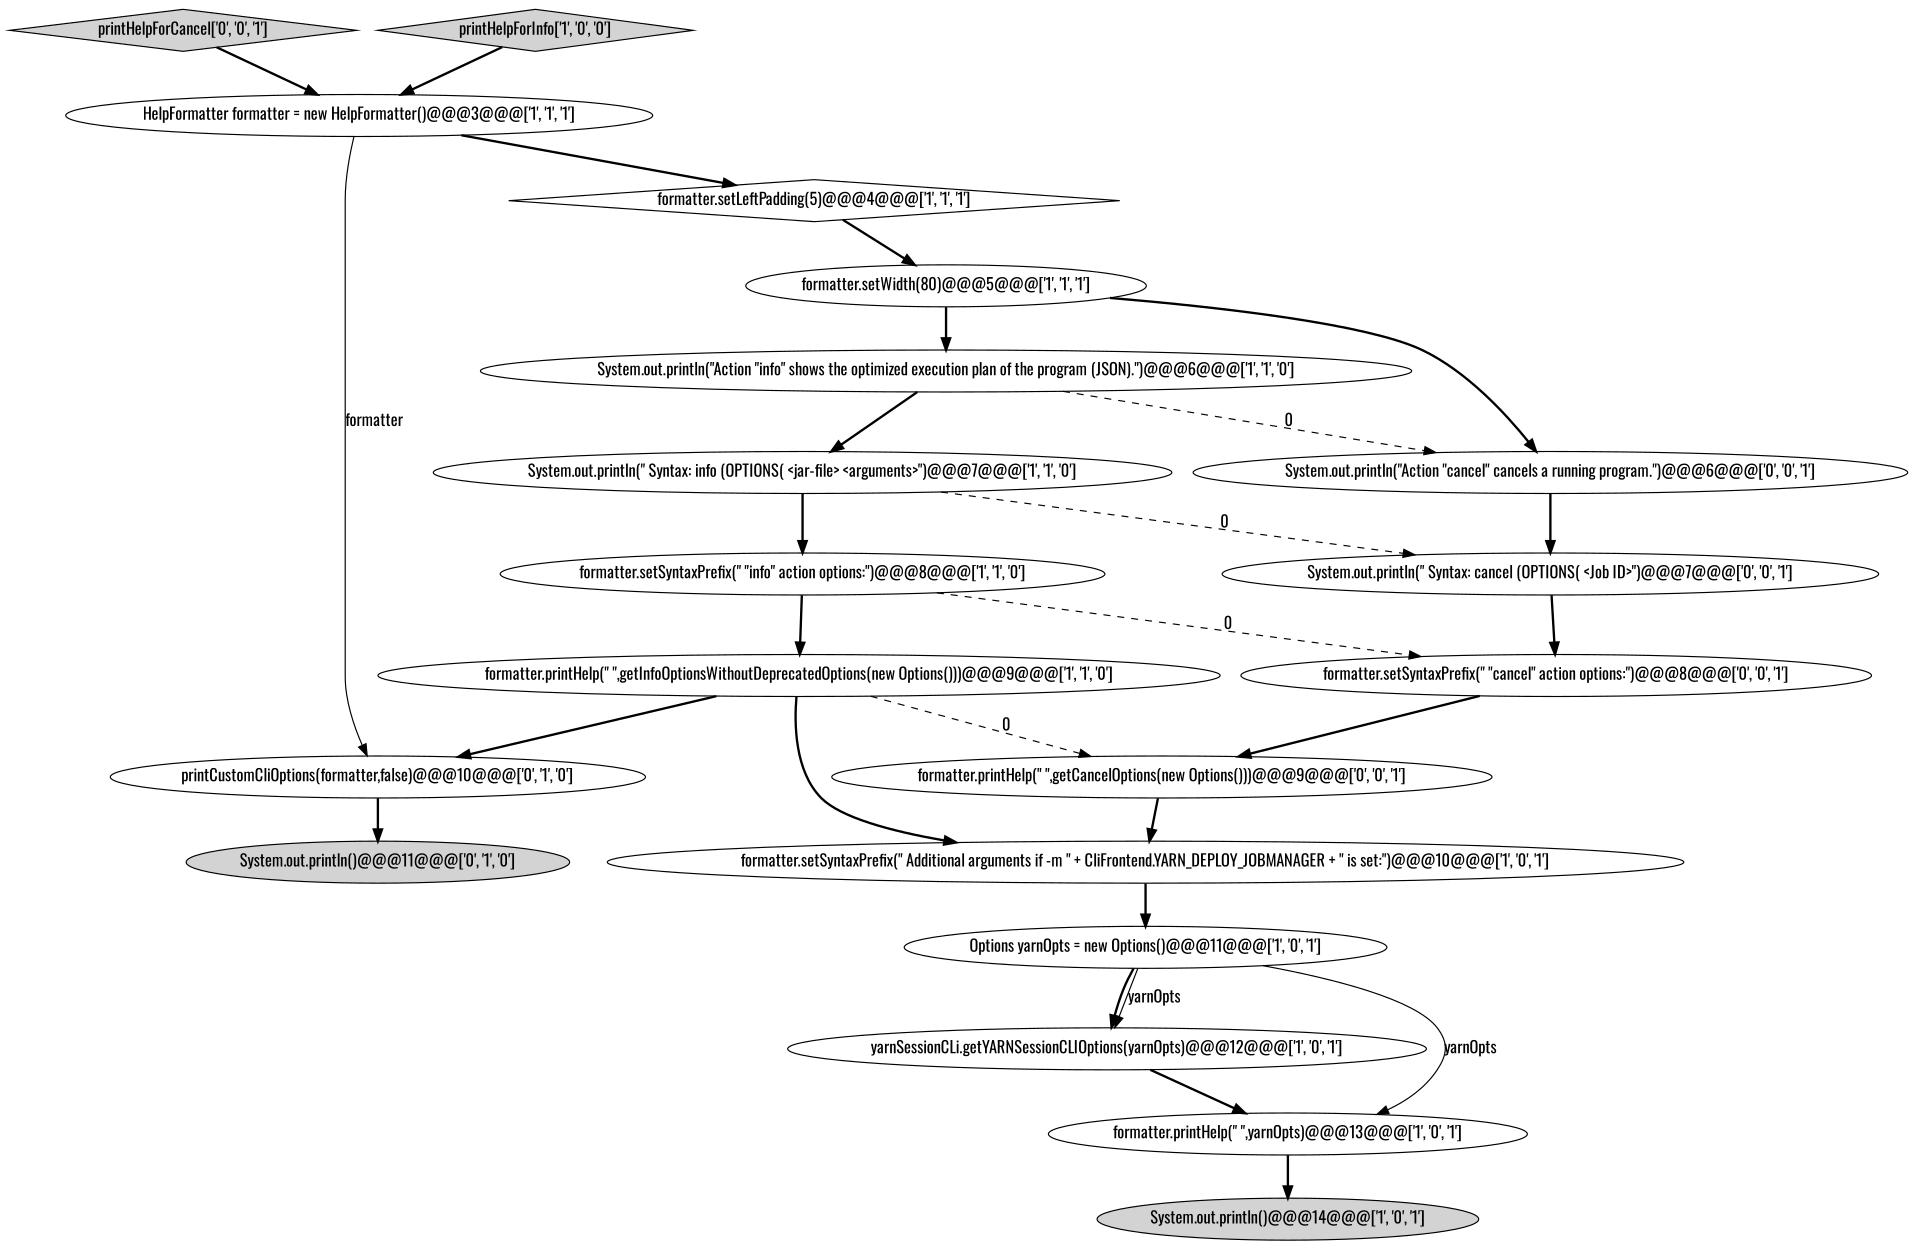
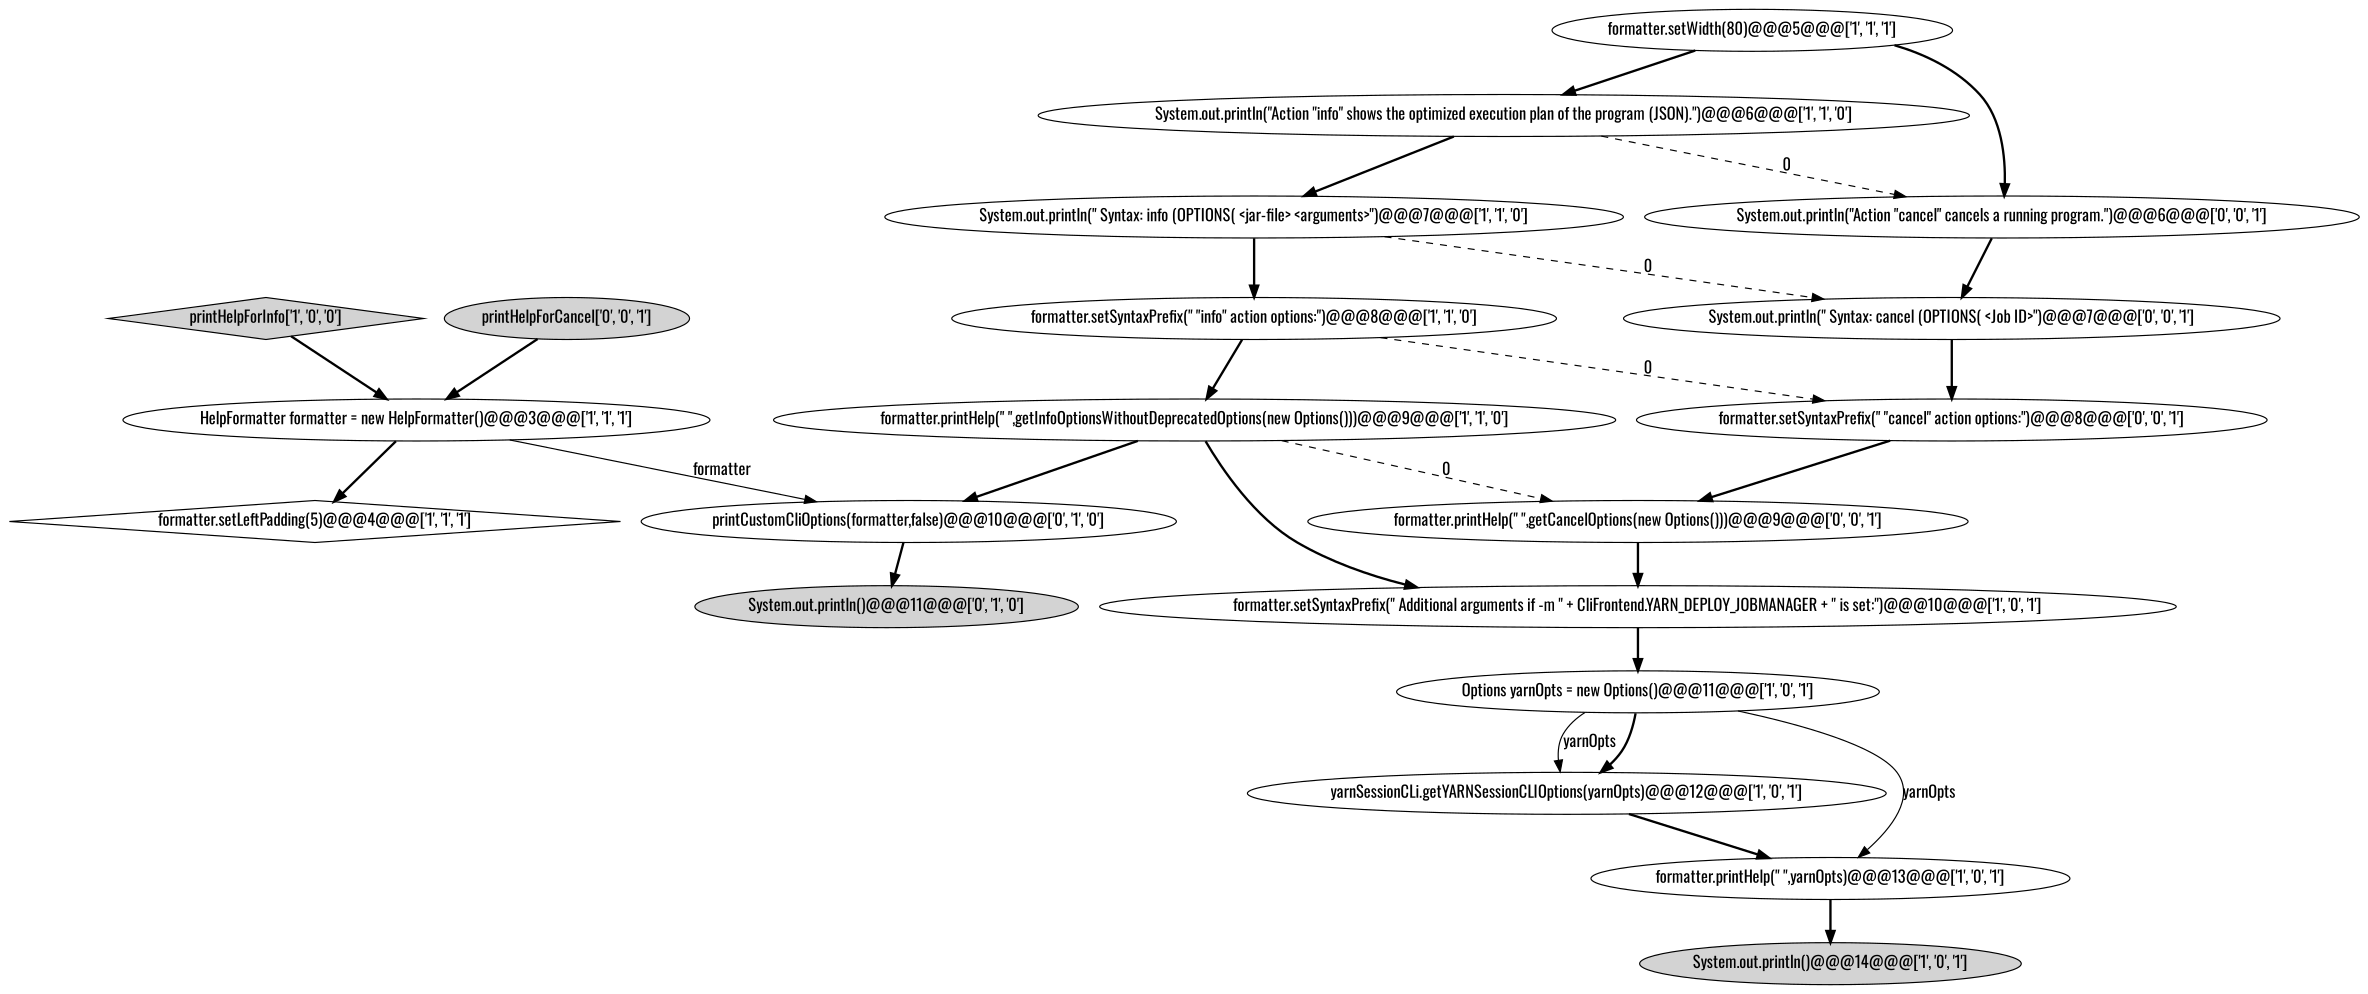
node "printHelpForCancel['0', '0', '1']": shape diamond -> ellipse
edge "formatter.setLeftPadding(5)@@@4@@@['1', '1', '1']" -> "formatter.setWidth(80)@@@5@@@['1', '1', '1']": removed
